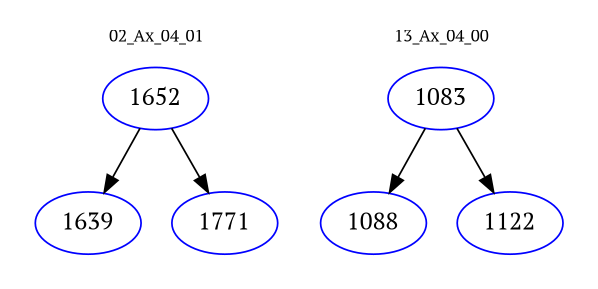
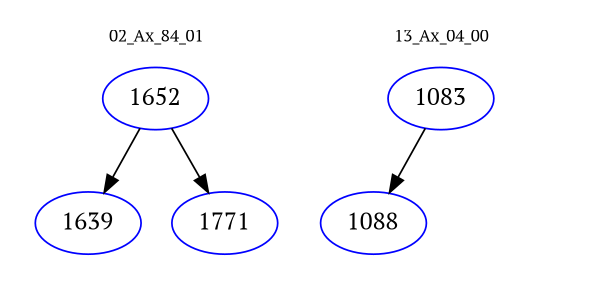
cluster "02_Ax_04_01": label "02_Ax_04_01" -> "02_Ax_84_01"
node "1122": removed
